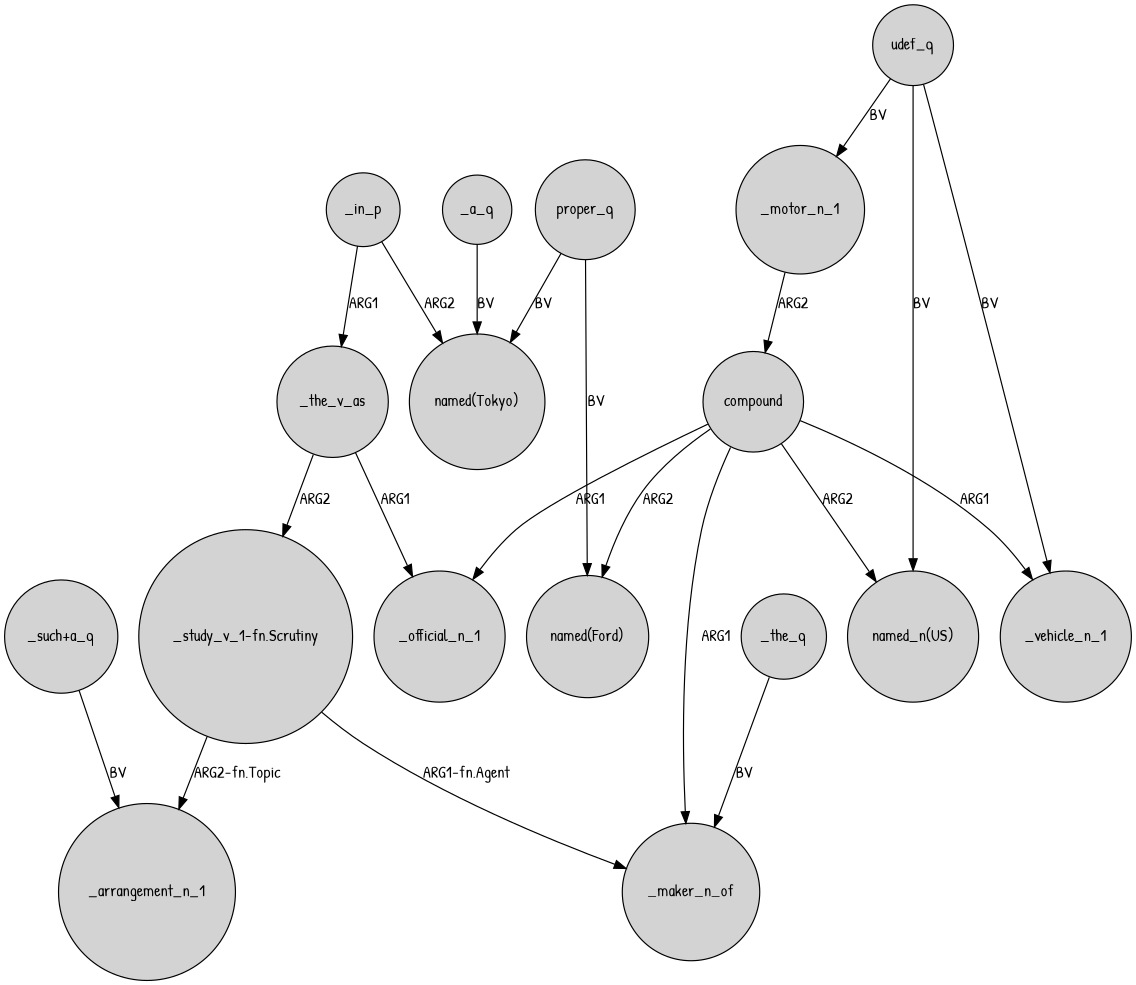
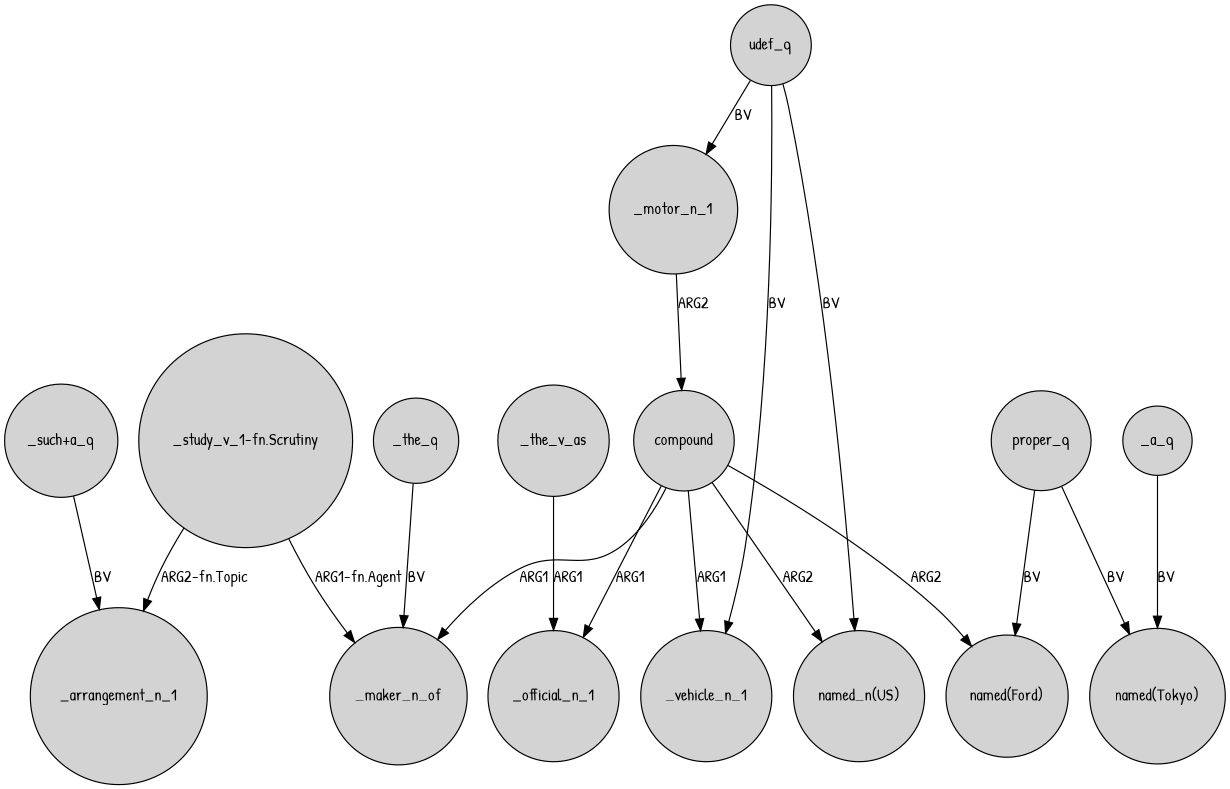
node "_in_p": removed
edge "_the_v_as" -> "_study_v_1-fn.Scrutiny": removed, label "ARG2"
